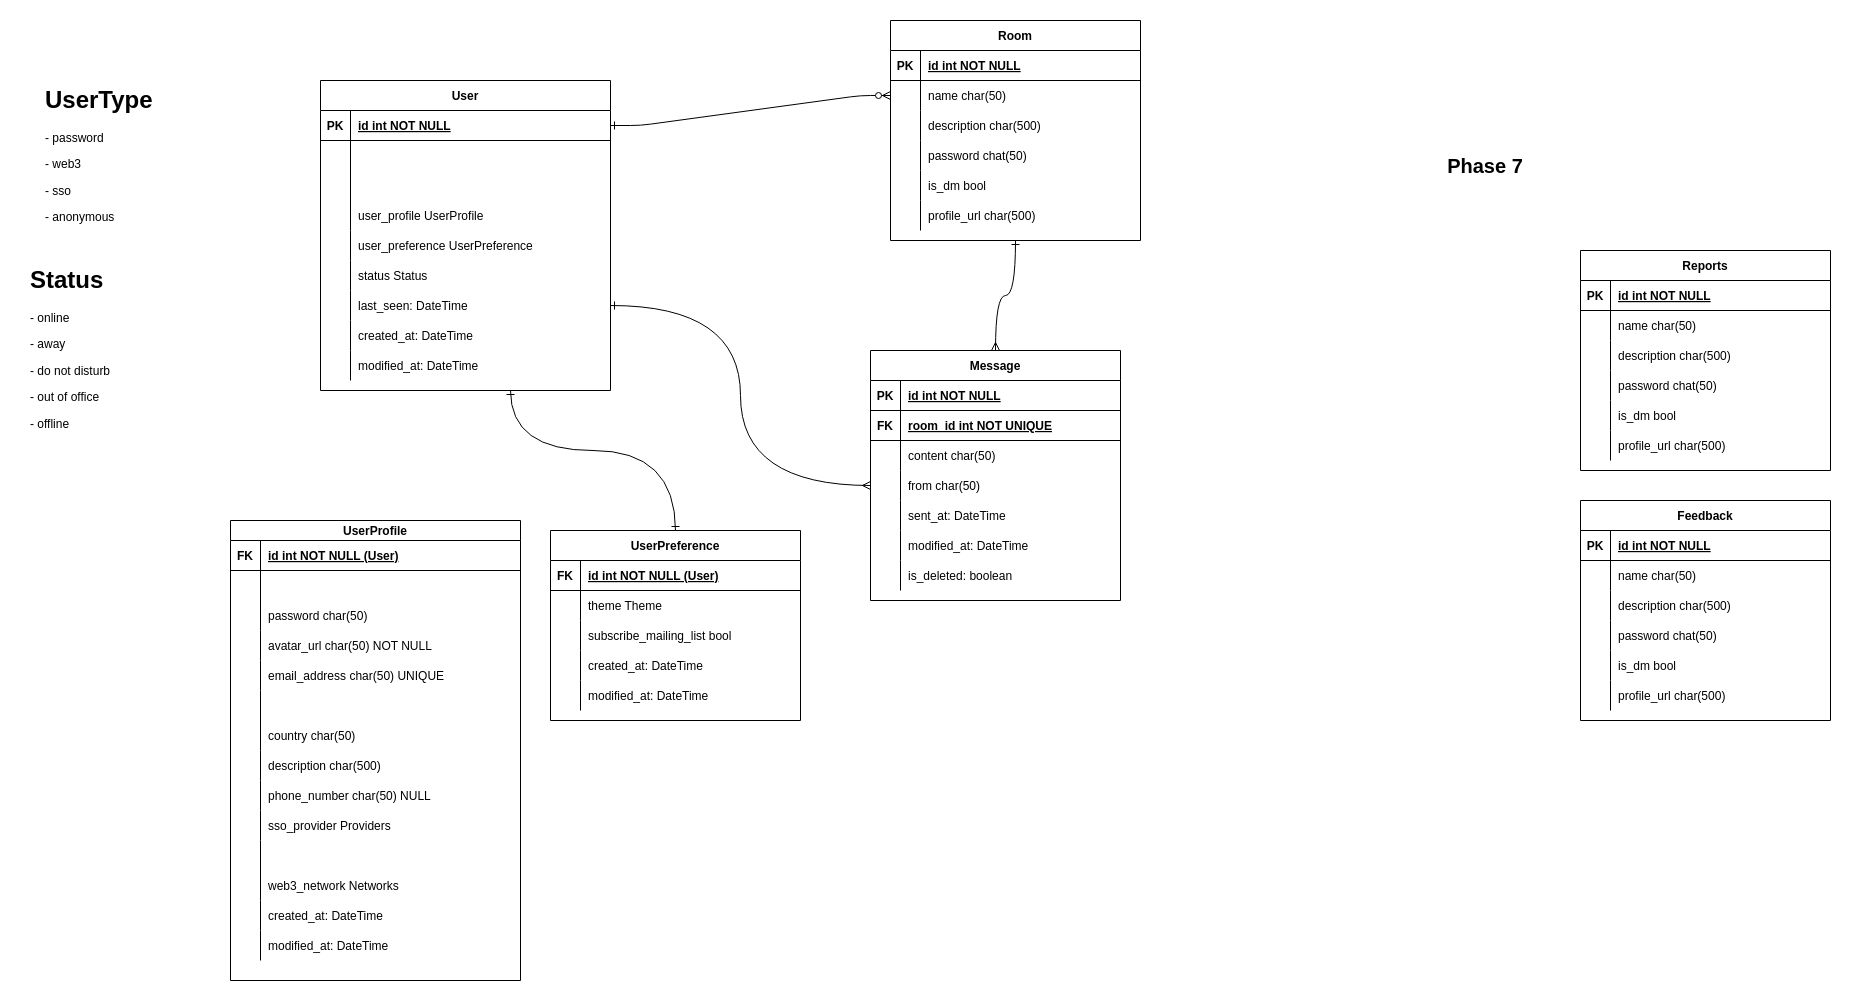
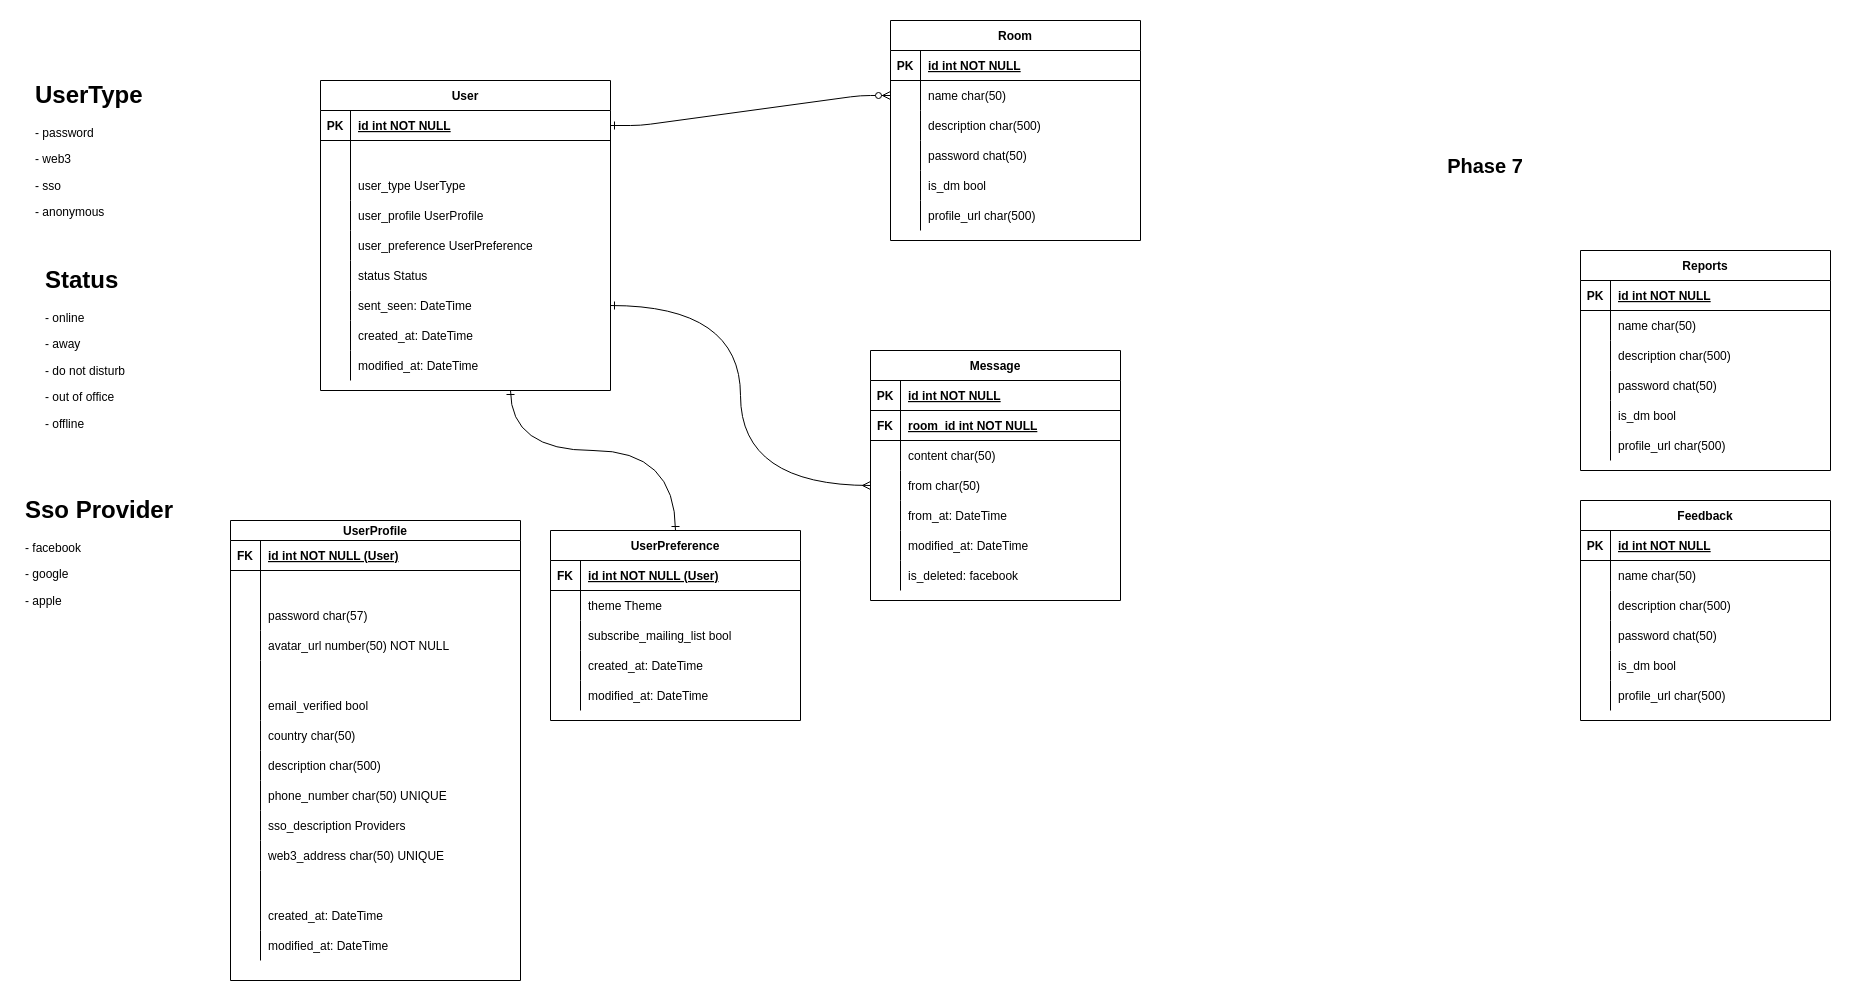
node "UserType- password - web3 - sso - anonymous": moved (136, 156) -> (126, 151)
node "user_type UserType": added
edge "Room" -- "Message": removed
node "last_seen: DateTime": label "last_seen: DateTime" -> "sent_seen: DateTime"
node "Status- online - away - do not disturb - out of office - offline": moved (121, 351) -> (136, 351)
node "room_id int NOT UNIQUE": label "room_id int NOT UNIQUE" -> "room_id int NOT NULL"
node "sent_at: DateTime": label "sent_at: DateTime" -> "from_at: DateTime"
node "is_deleted: boolean": label "is_deleted: boolean" -> "is_deleted: facebook"
node "Sso Provider- facebook - google - apple": added
node "password char(50)": label "password char(50)" -> "password char(57)"
node "avatar_url char(50) NOT NULL": label "avatar_url char(50) NOT NULL" -> "avatar_url number(50) NOT NULL"
node "email_address char(50) UNIQUE": removed
node "email_verified bool": added
node "phone_number char(50) NULL": label "phone_number char(50) NULL" -> "phone_number char(50) UNIQUE"
node "sso_provider Providers": label "sso_provider Providers" -> "sso_description Providers"
node "web3_address char(50) UNIQUE": added
node "web3_network Networks": removed
